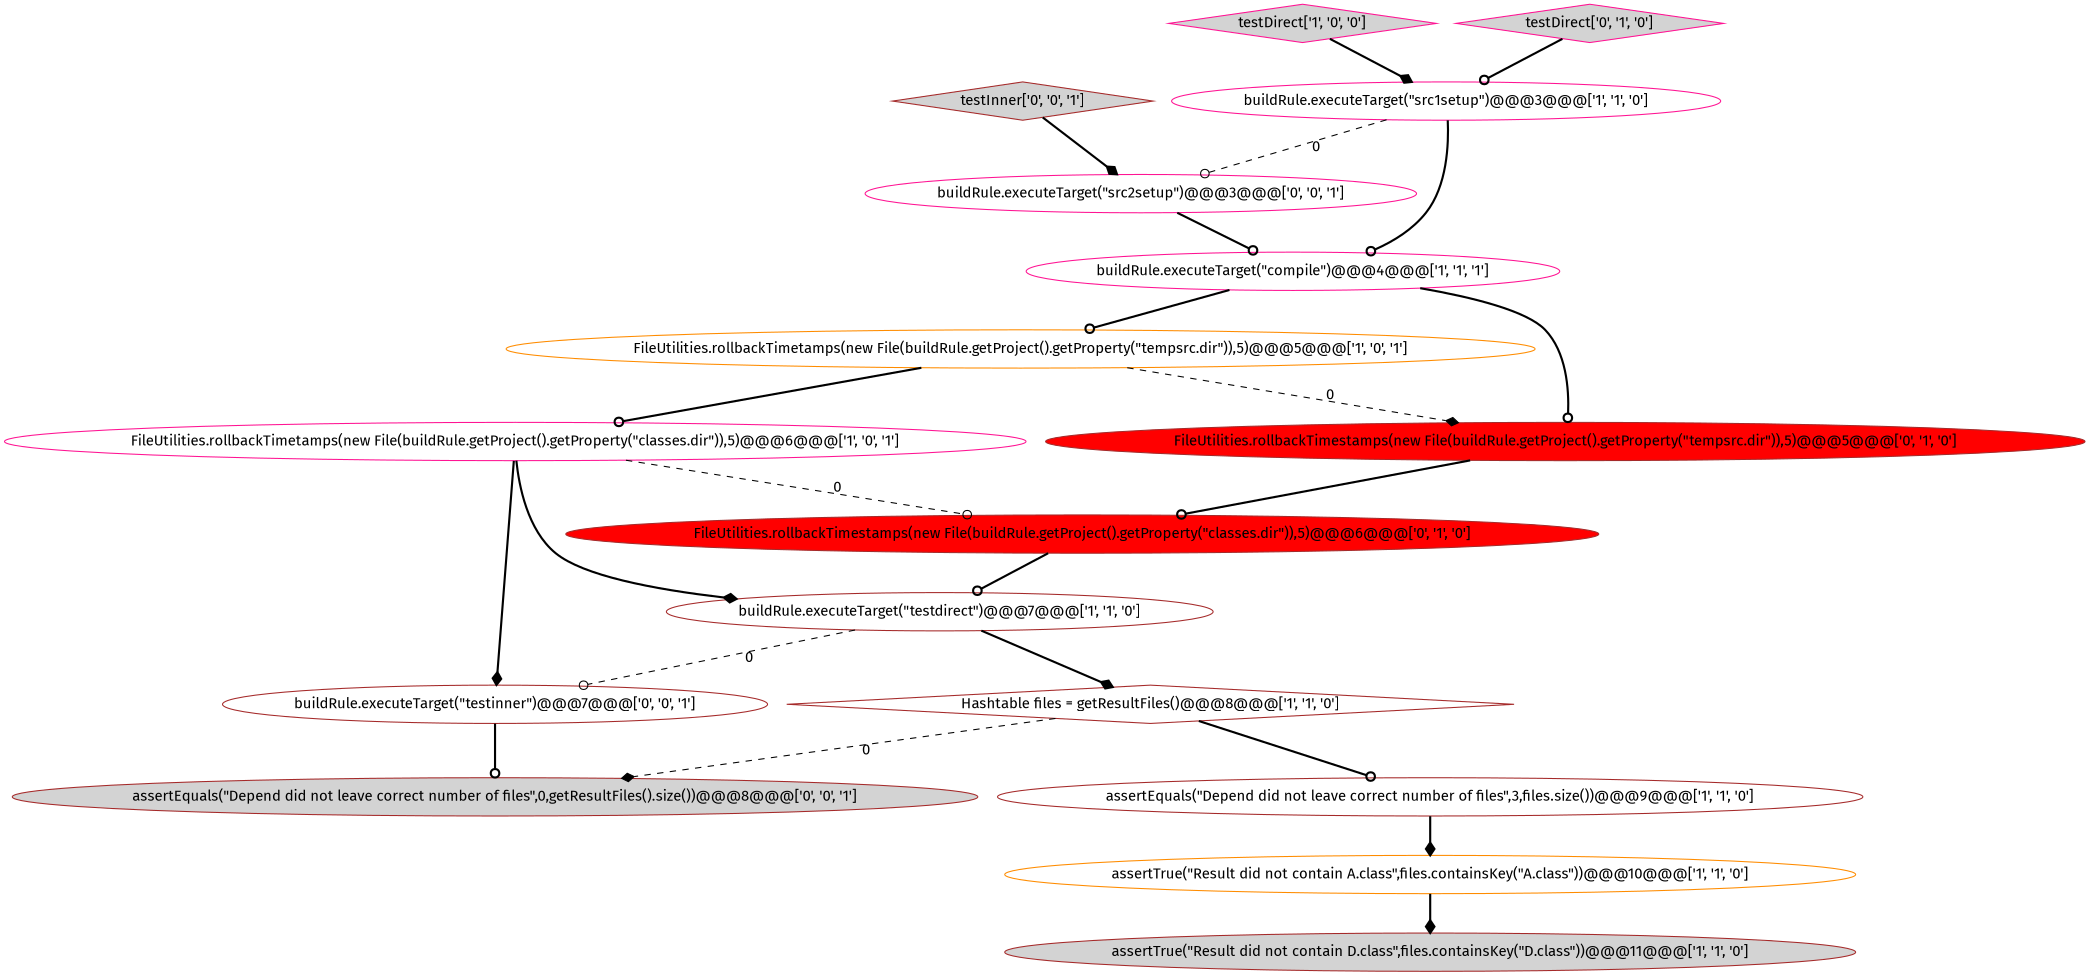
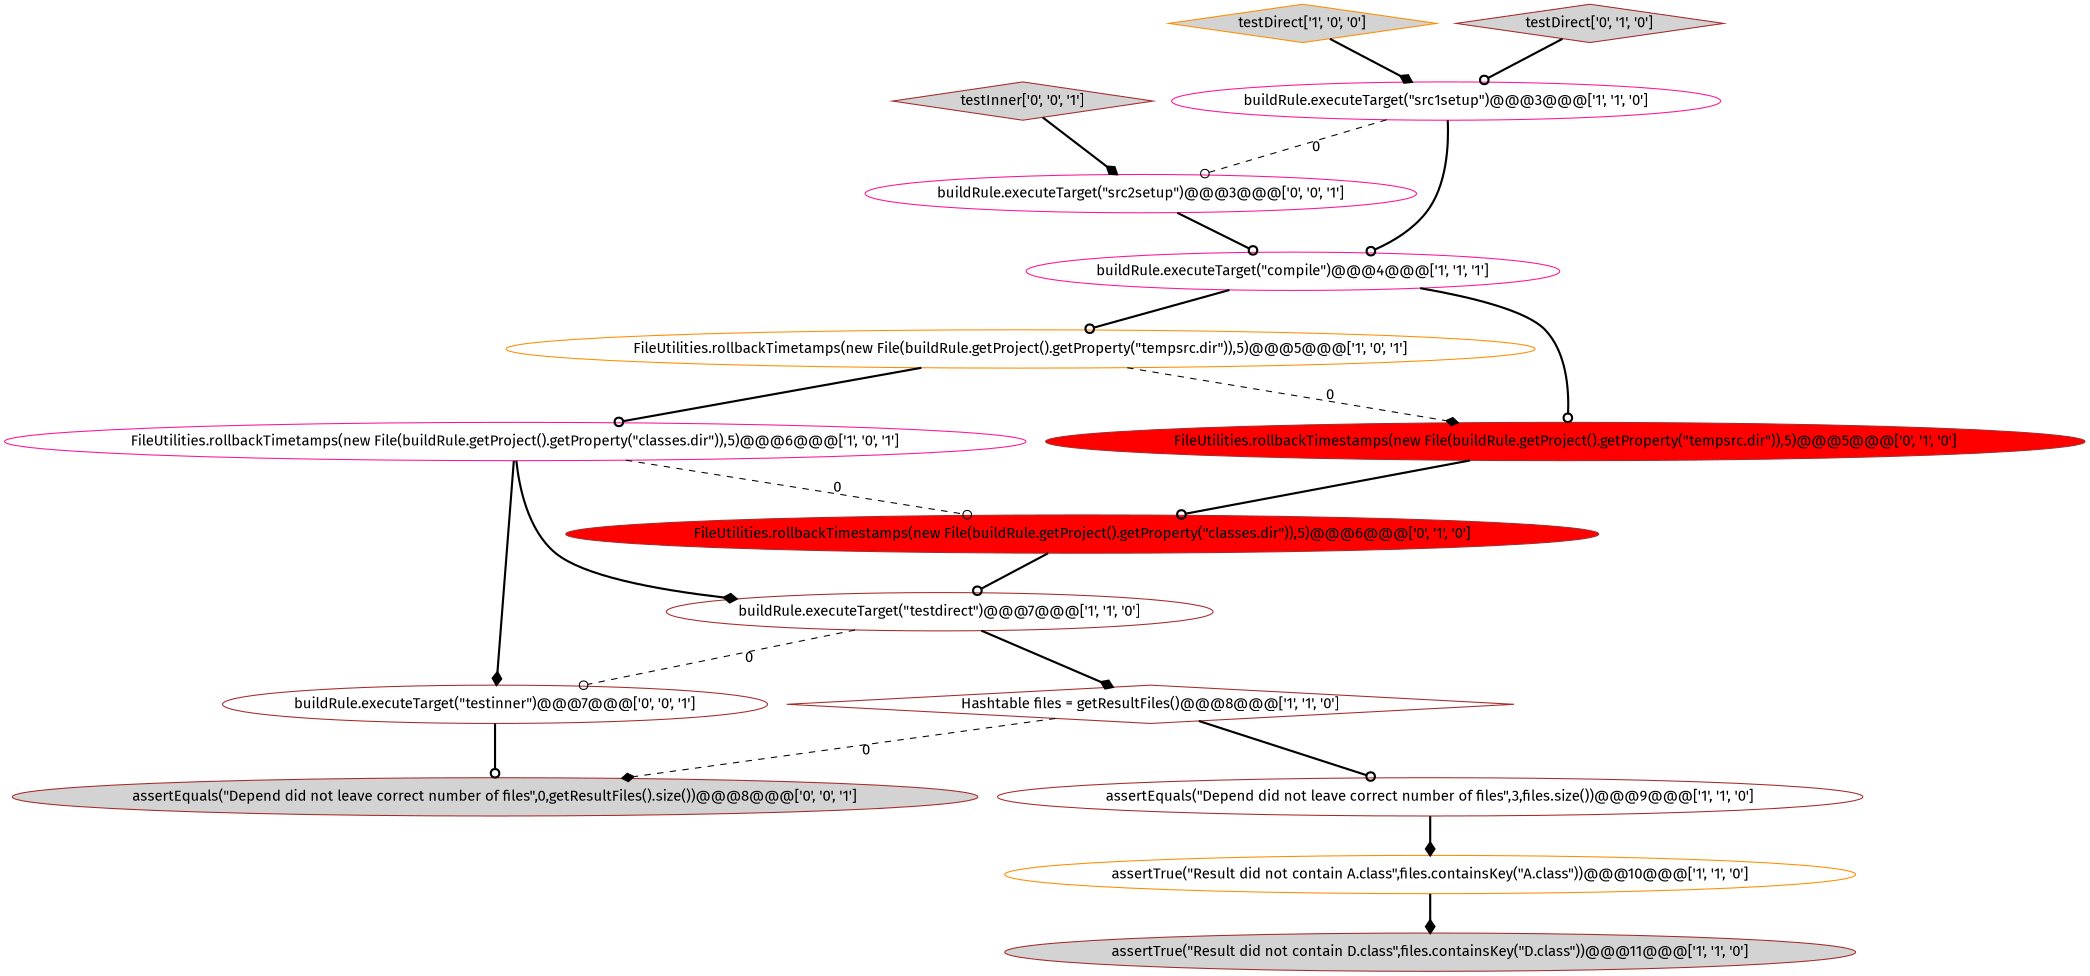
node "testDirect['1', '0', '0']": color deeppink -> darkorange
node "testDirect['0', '1', '0']": color deeppink -> brown
